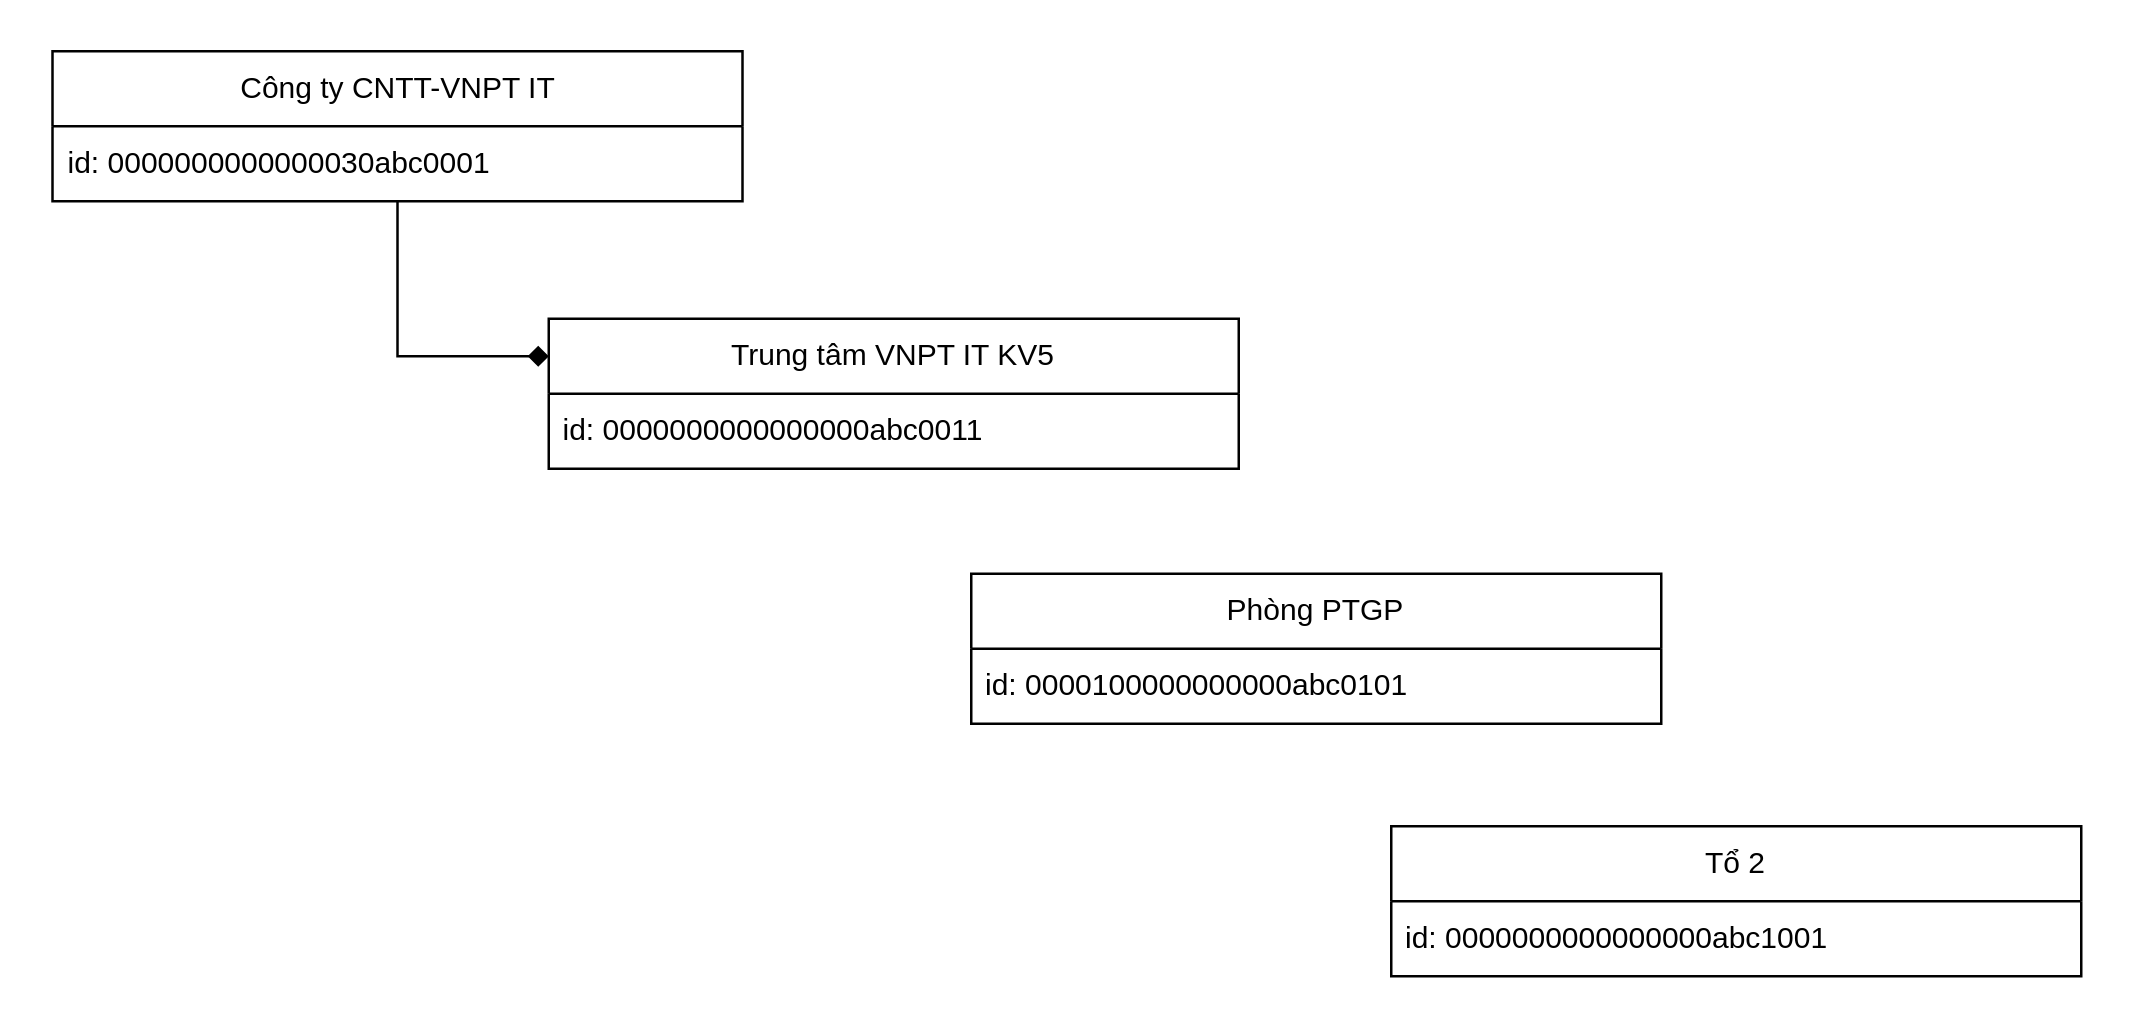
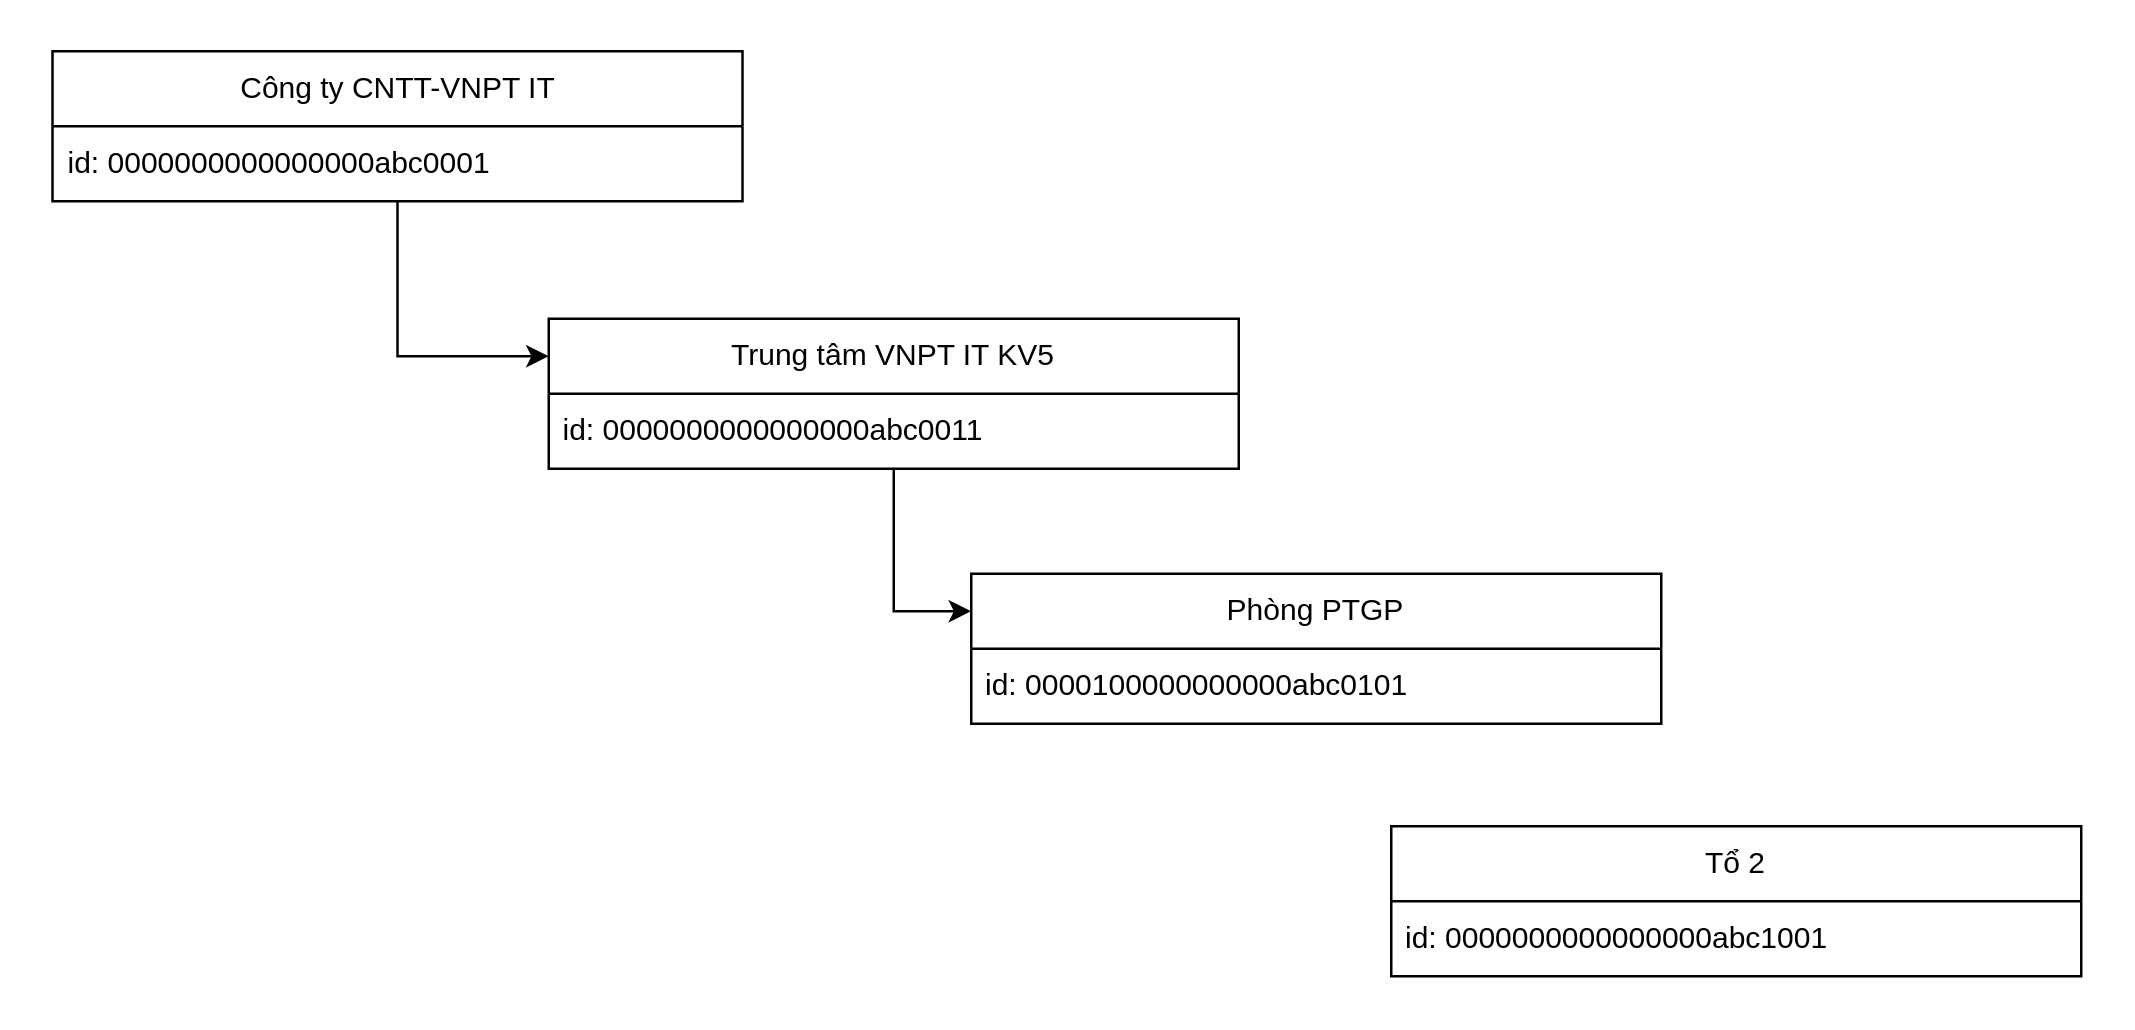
node "id: 0000000000000030abc0001": label "id: 0000000000000030abc0001" -> "id: 0000000000000000abc0001"
edge "Công ty CNTT-VNPT IT" -> "Trung tâm VNPT IT KV5": arrowhead diamond -> classic
edge "Trung tâm VNPT IT KV5" -> "Phòng PTGP": added
